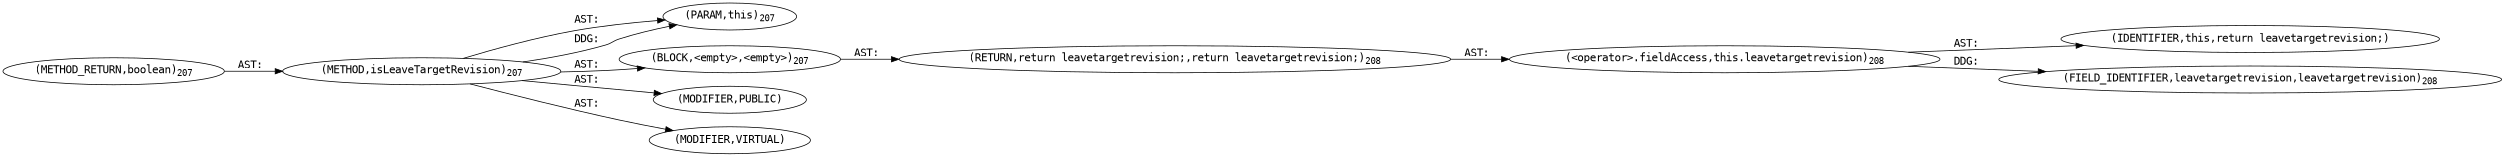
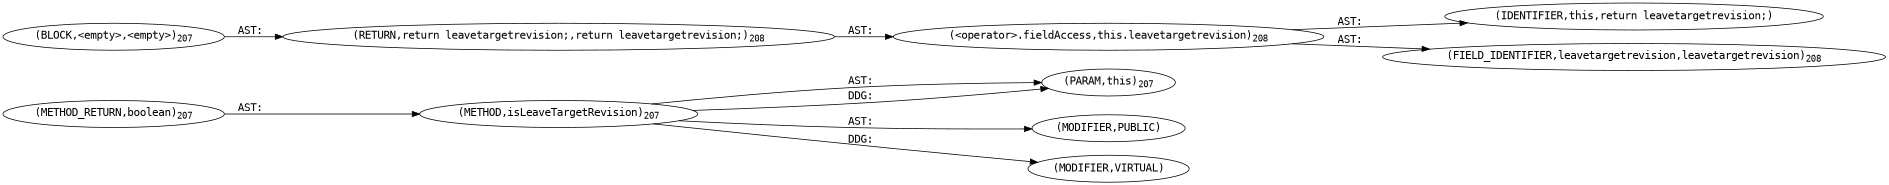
edge "(<operator>.fieldAccess,this.leavetargetrevision)" -> "(FIELD_IDENTIFIER,leavetargetrevision,leavetargetrevision)": label "DDG: " -> "AST: "
edge "(METHOD,isLeaveTargetRevision)" -> "(BLOCK,<empty>,<empty>)": removed, label "AST:"
edge "(METHOD,isLeaveTargetRevision)" -> "(MODIFIER,VIRTUAL)": label "AST: " -> "DDG: "
